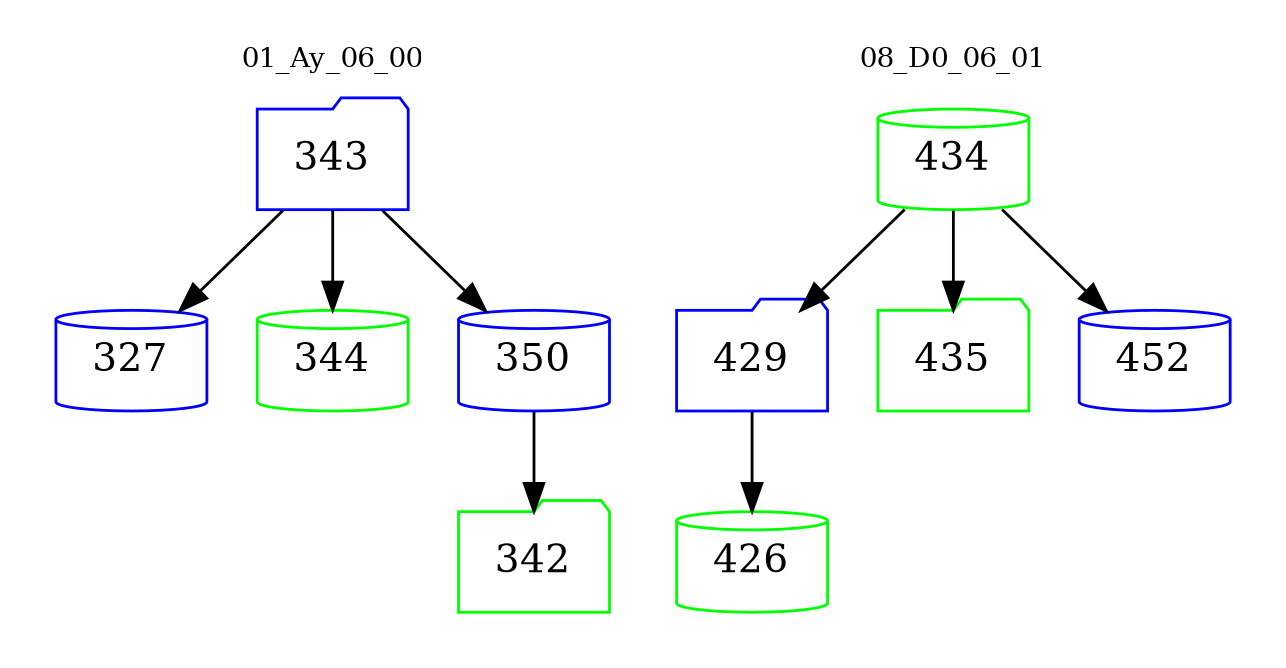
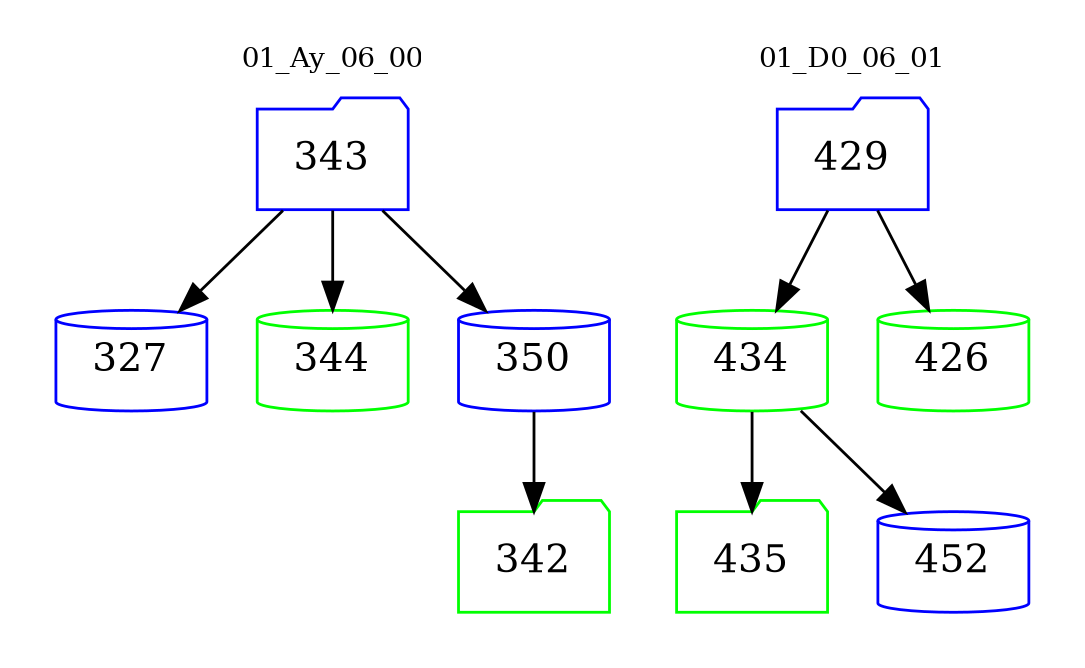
cluster "08_D0_06_01": label "08_D0_06_01" -> "01_D0_06_01"
edge "434" -> "429": reversed
